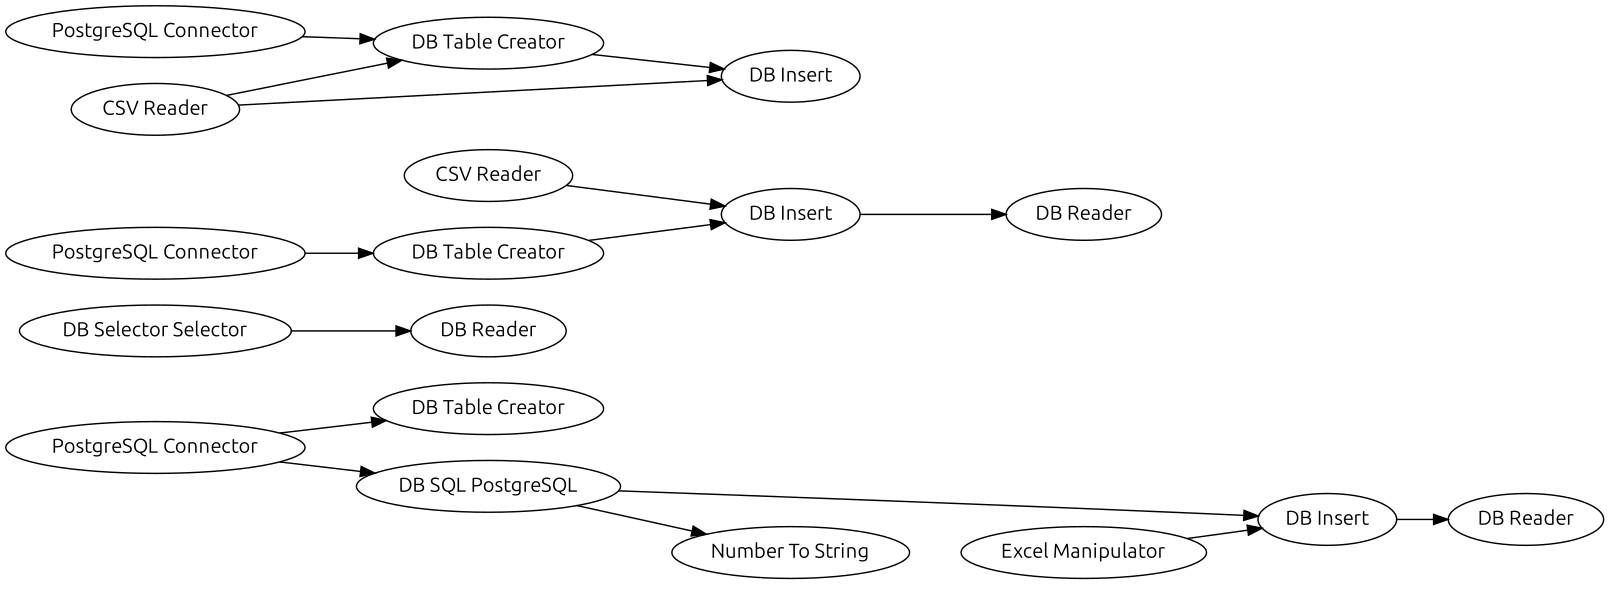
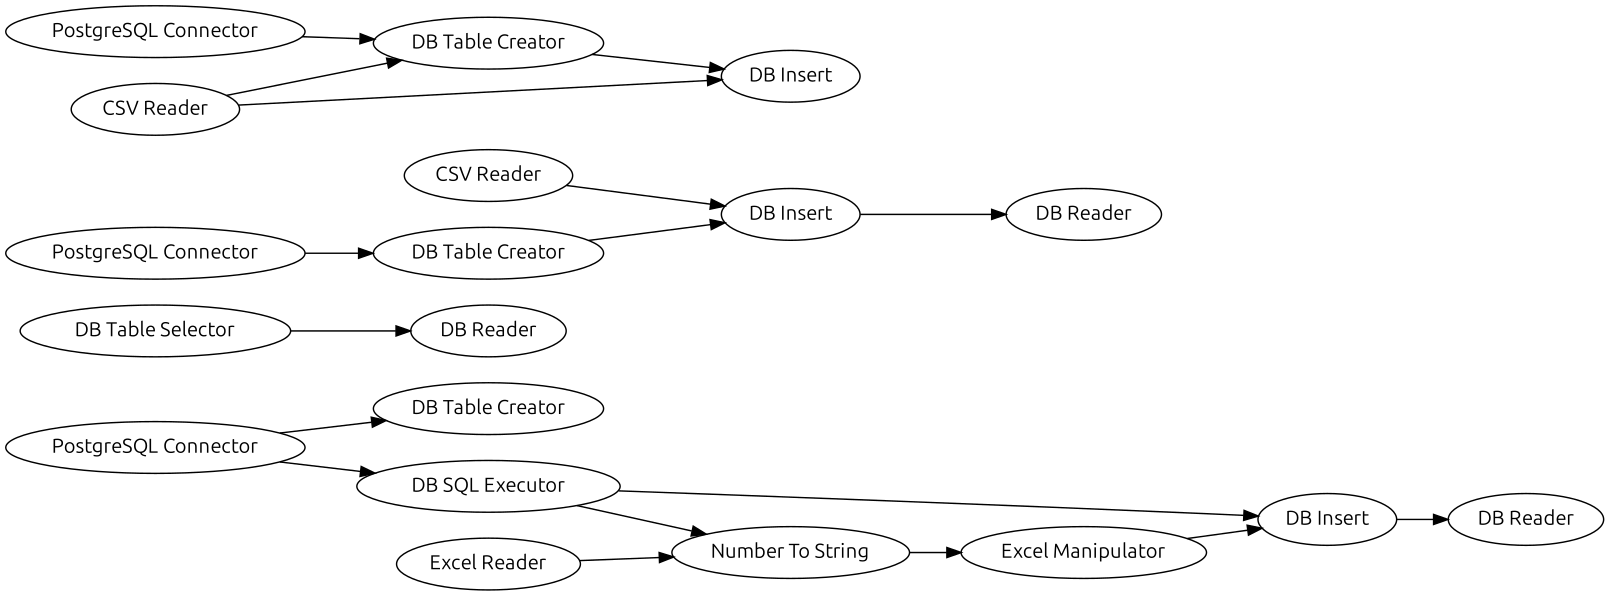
node "DB Selector Selector": label "DB Selector Selector" -> "DB Table Selector"
node "DB SQL PostgreSQL": label "DB SQL PostgreSQL" -> "DB SQL Executor"
edge "Number To String" -> "Excel Manipulator": added
node "Excel Reader": added
